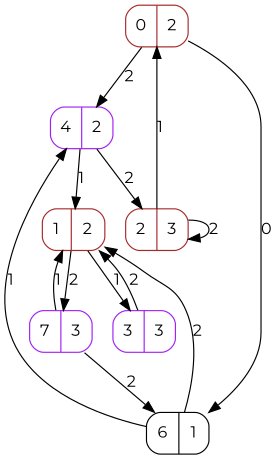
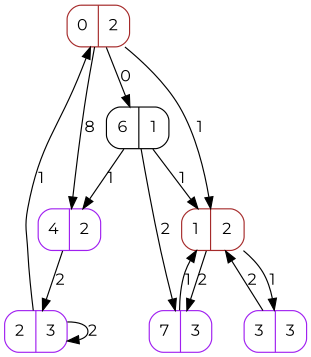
edge "0" -> "4": label "2" -> "8"
edge "4" -> "1": now "0" -> "1"
node "2": color brown -> purple
edge "6" -> "1": label "2" -> "1"
edge "7" -> "6": reversed
